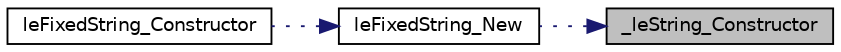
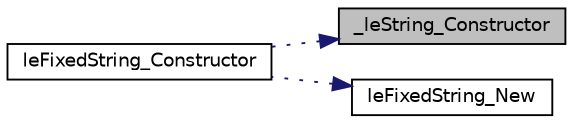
edge "leFixedString_New" -> "_leString_Constructor": now "leFixedString_Constructor" -> "_leString_Constructor"
